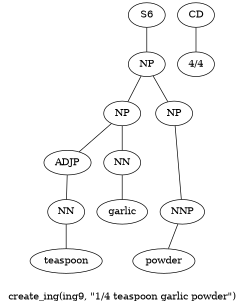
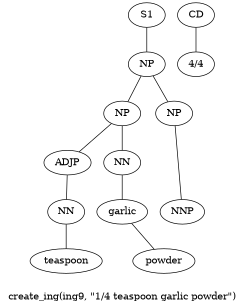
node "S6": label "S6" -> "S1"
edge "NNP" -- "powder": now "garlic" -- "powder"
